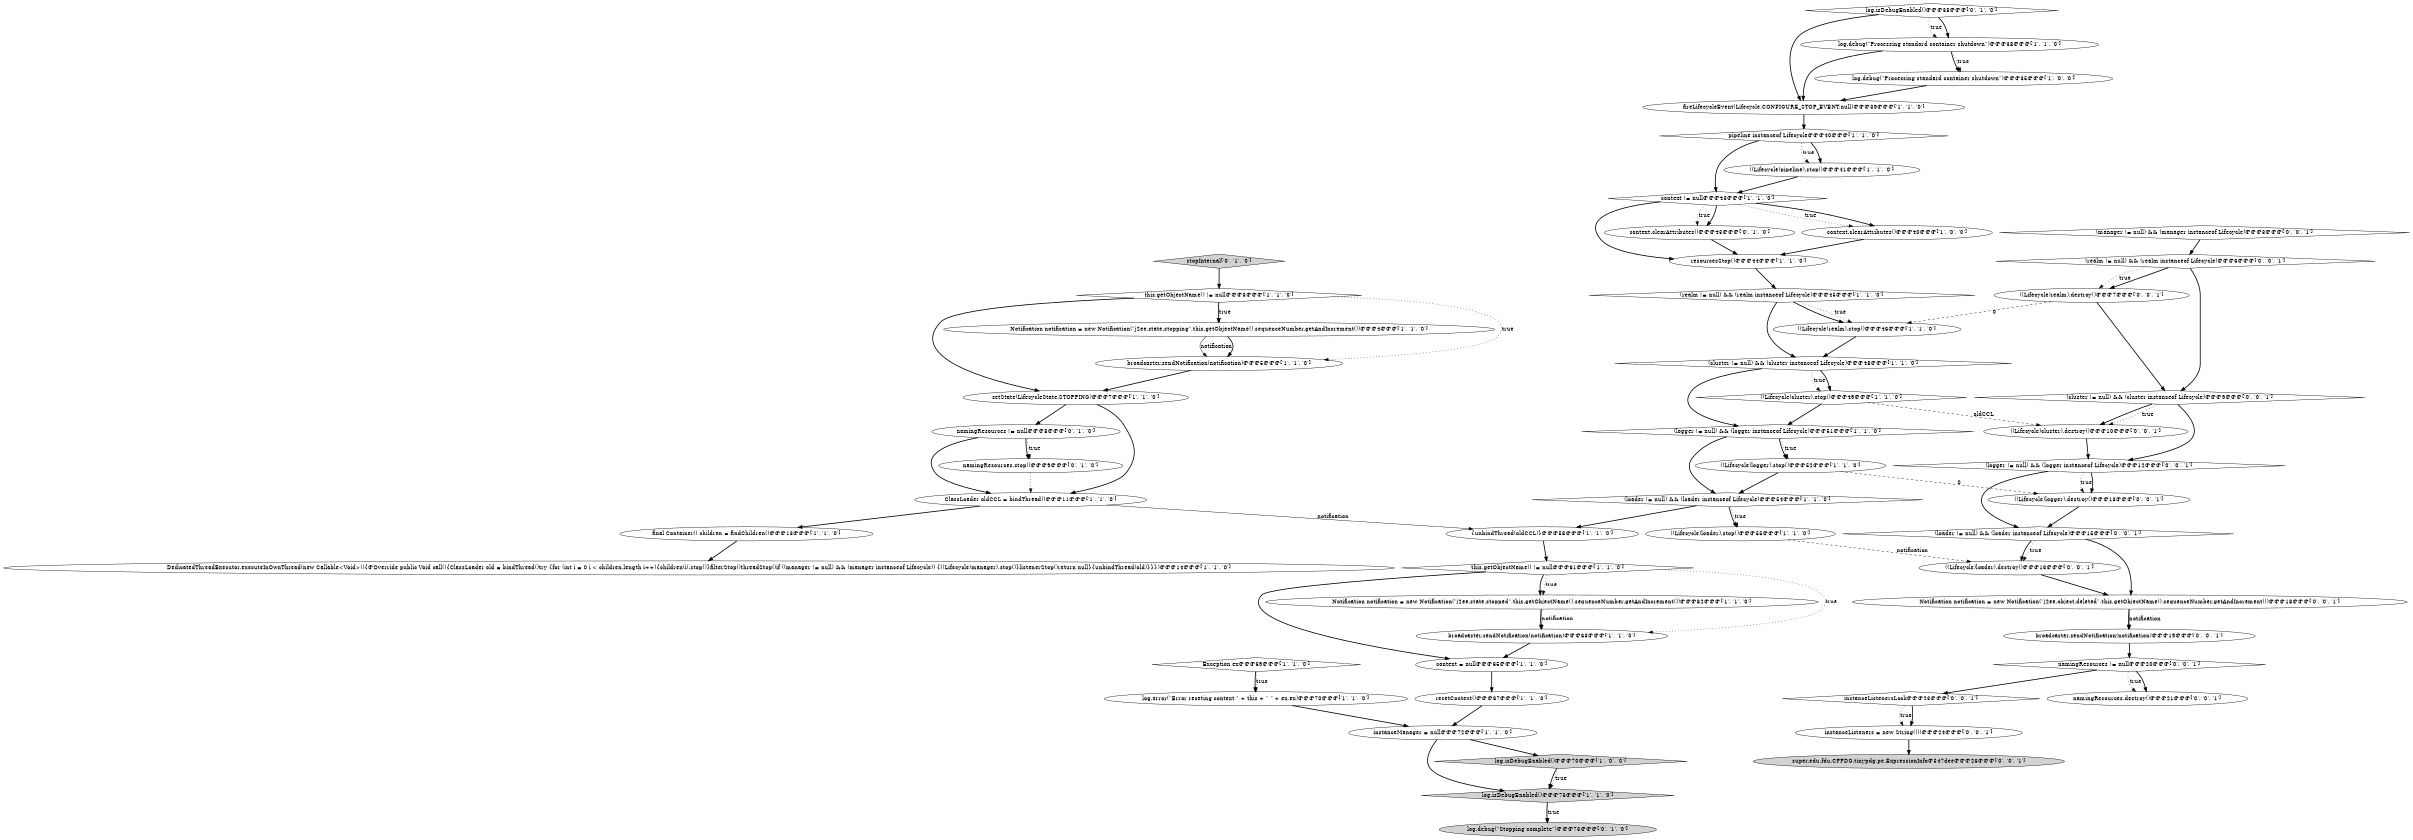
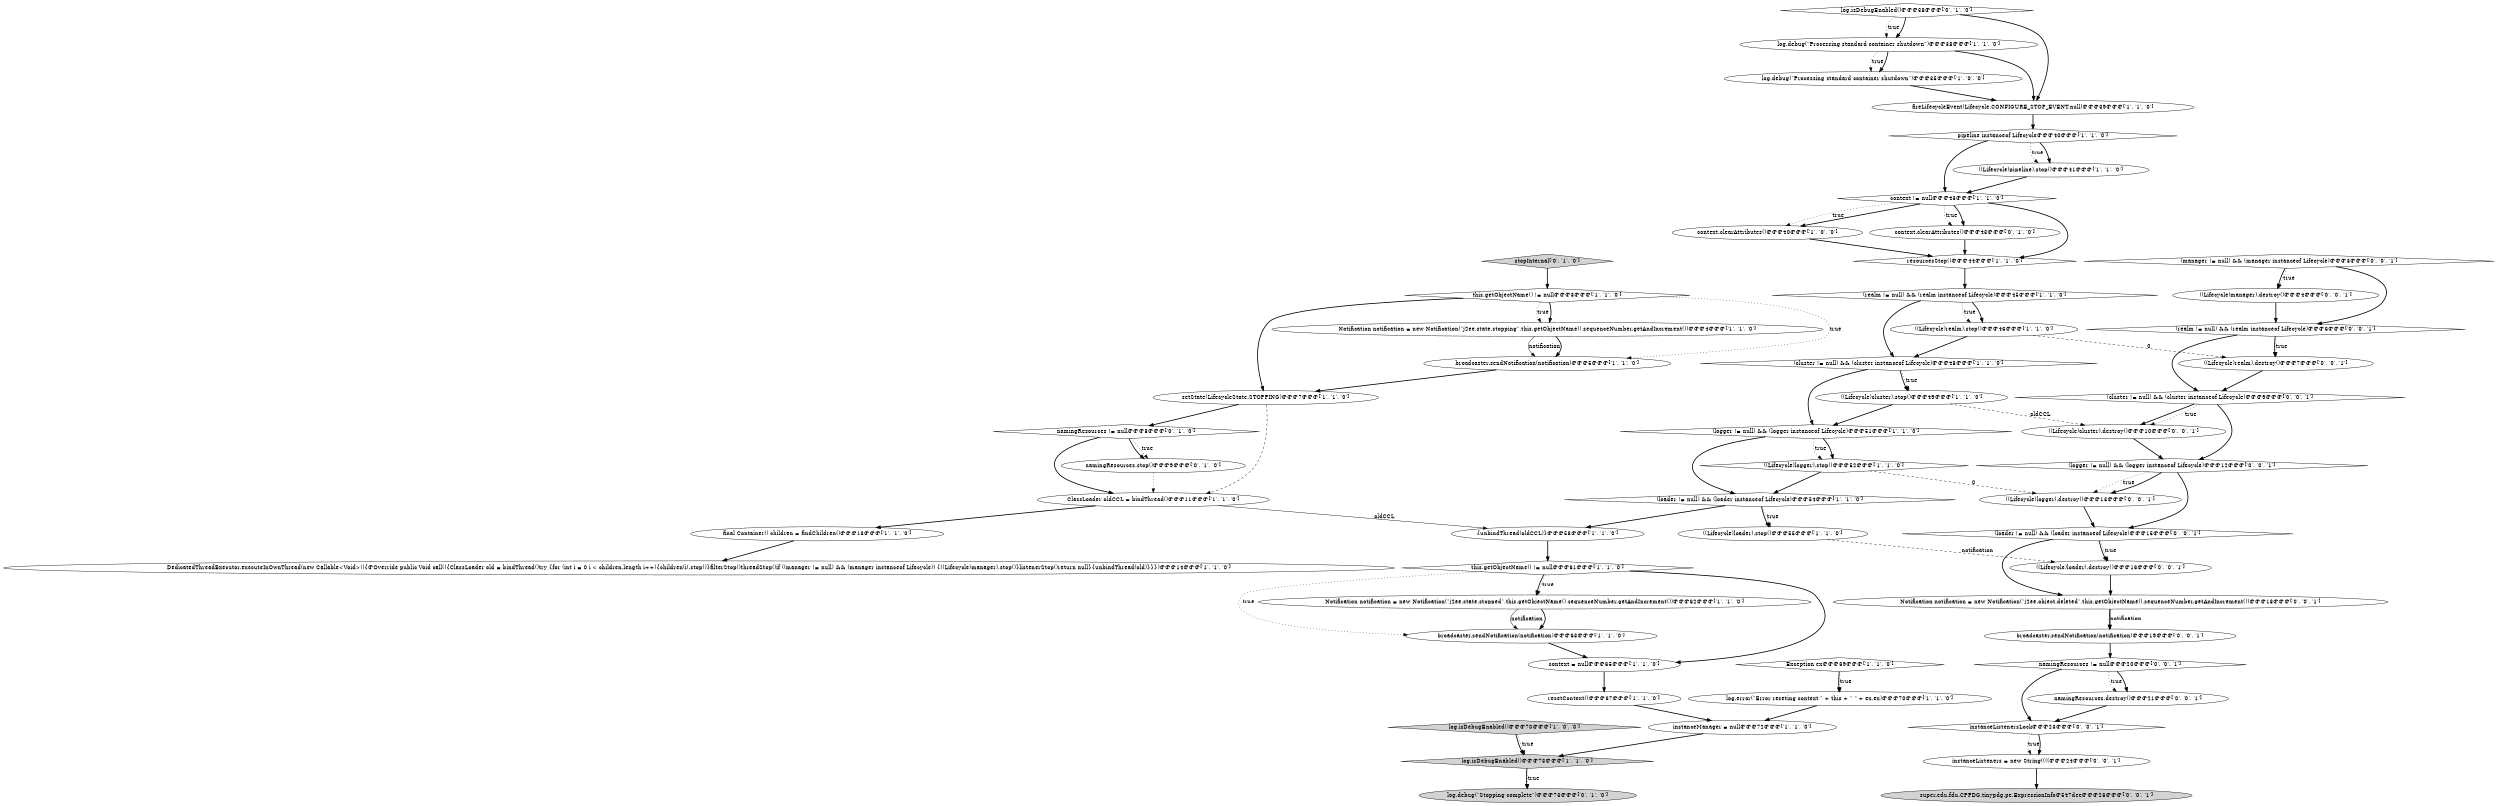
node "resourcesStop()@@@44@@@['1', '1', '0']": shape ellipse -> diamond
node "((Lifecycle)manager).destroy()@@@4@@@['0', '0', '1']": added
edge "((Lifecycle)realm).destroy()@@@7@@@['0', '0', '1']" -> "((Lifecycle)realm).stop()@@@46@@@['1', '1', '0']": reversed
node "((Lifecycle)cluster).stop()@@@49@@@['1', '1', '0']": shape diamond -> ellipse
node "namingResources != null@@@8@@@['0', '1', '0']": shape ellipse -> diamond
edge "setState(LifecycleState.STOPPING)@@@7@@@['1', '1', '0']" -> "ClassLoader oldCCL = bindThread()@@@11@@@['1', '1', '0']": style bold -> dashed
node "((Lifecycle)logger).stop()@@@52@@@['1', '1', '0']": shape ellipse -> diamond
edge "ClassLoader oldCCL = bindThread()@@@11@@@['1', '1', '0']" -> "{unbindThread(oldCCL)}@@@58@@@['1', '1', '0']": label "notification" -> "oldCCL"
edge "namingResources.destroy()@@@21@@@['0', '0', '1']" -> "instanceListenersLock@@@23@@@['0', '0', '1']": added
edge "instanceManager = null@@@72@@@['1', '1', '0']" -> "log.isDebugEnabled()@@@70@@@['1', '0', '0']": removed
